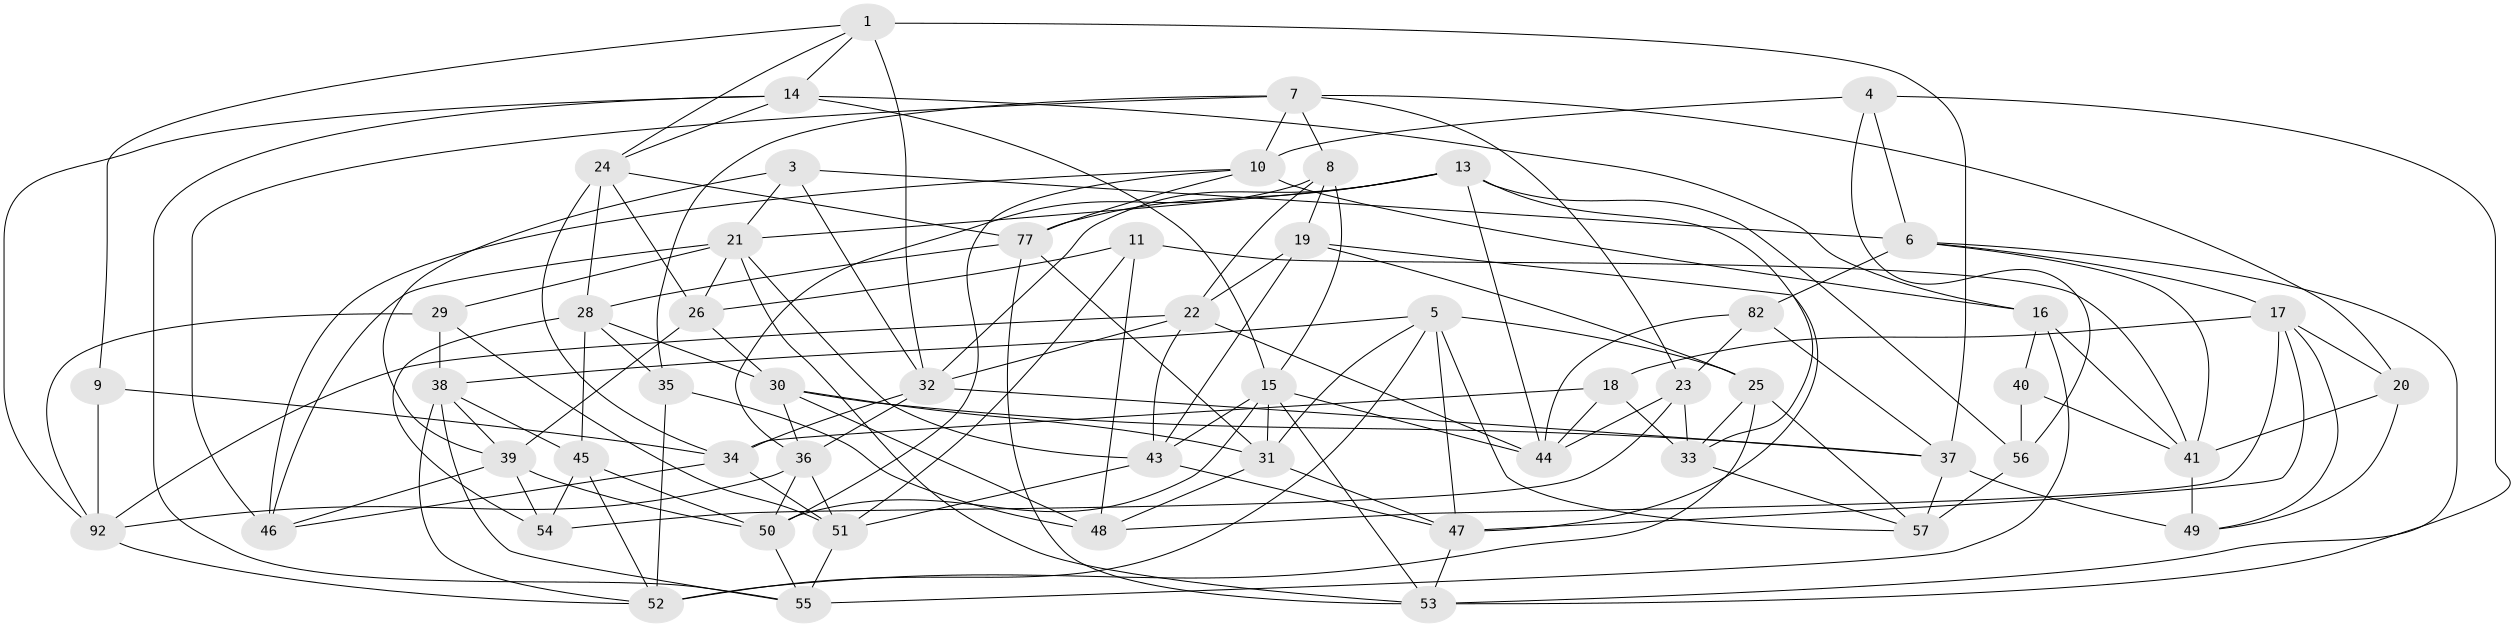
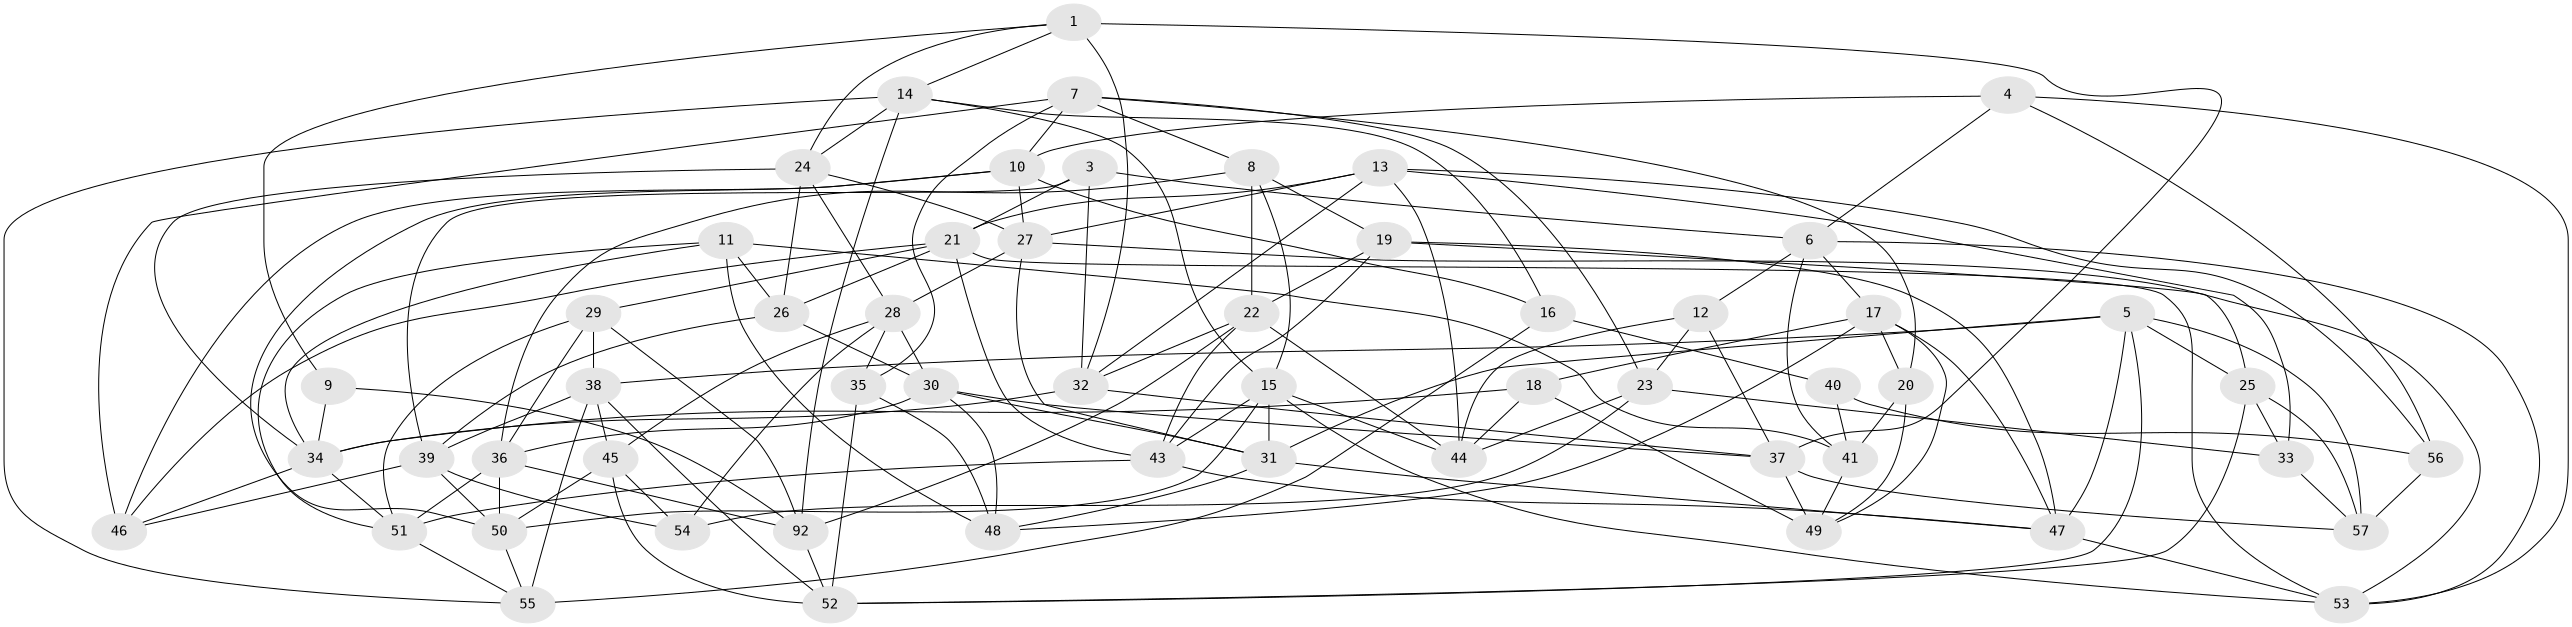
node "77": label "77" -> "27"
edge "11" -- "34": added
node "82": label "82" -> "12"
edge "16" -- "41": removed
edge "32" -- "36": now "29" -- "36"
edge "18" -- "33": now "18" -- "49"
